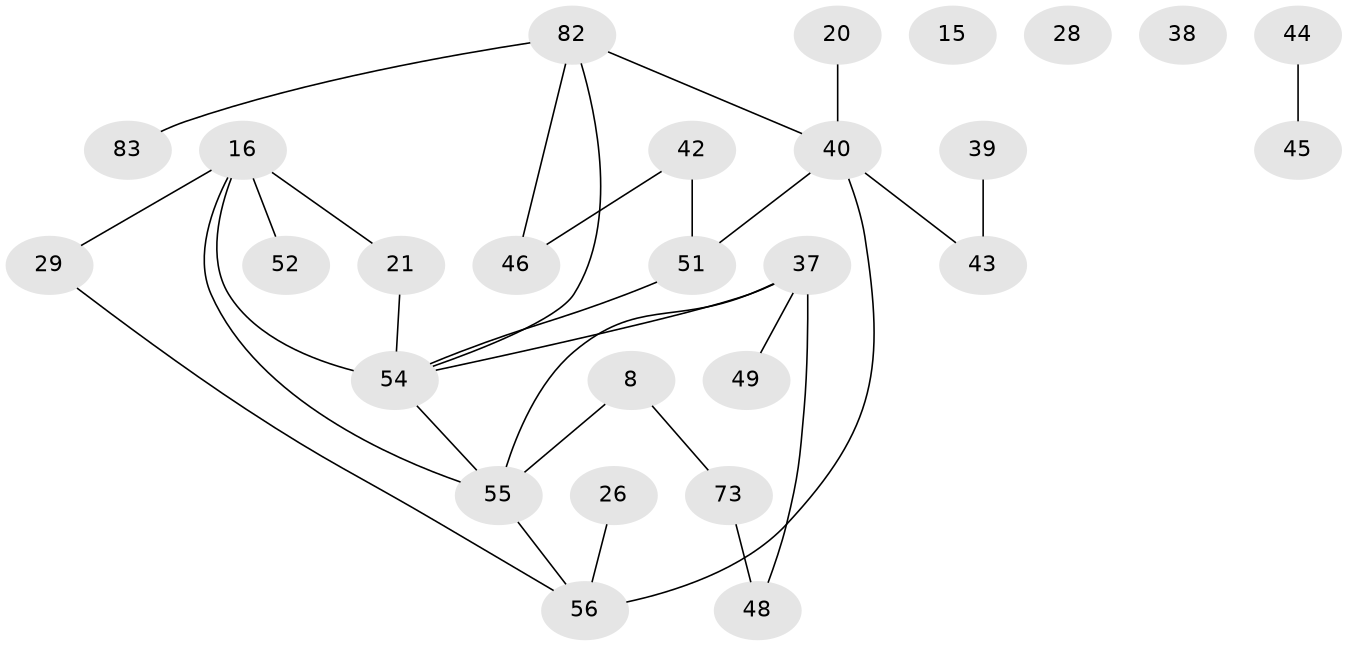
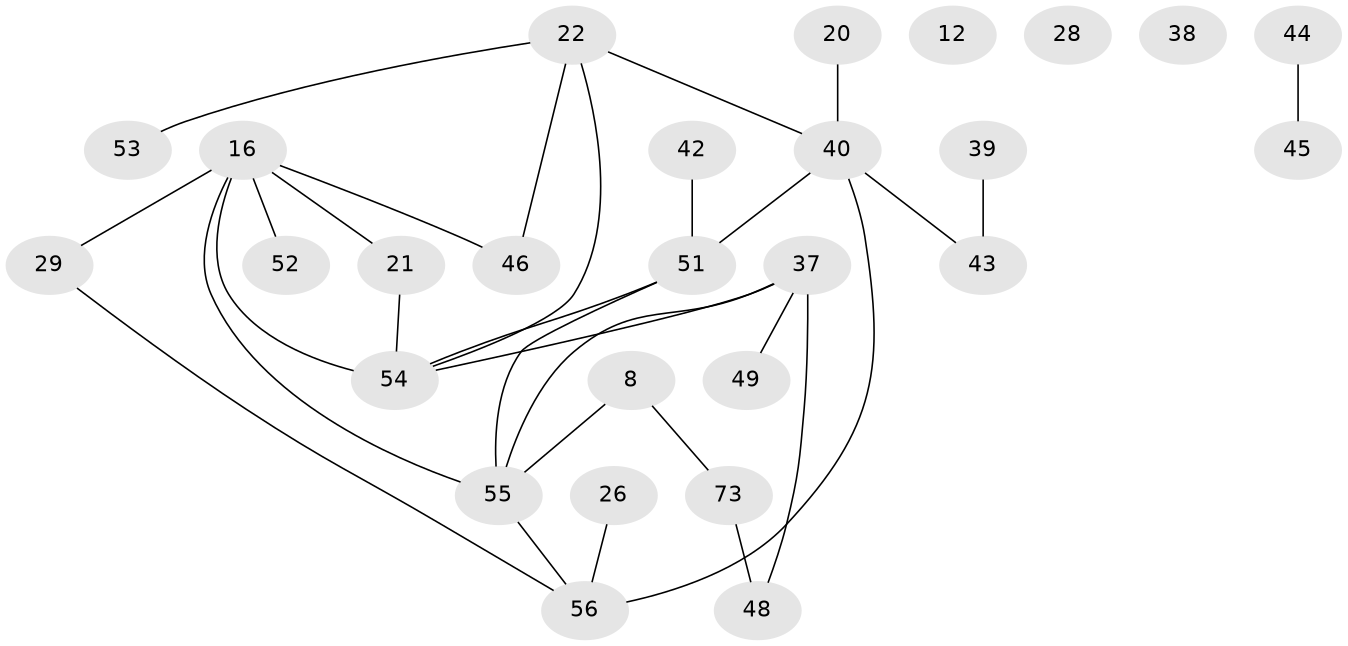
node "82": label "82" -> "22"
node "15": label "15" -> "12"
node "83": label "83" -> "53"
edge "42" -- "46": now "16" -- "46"
edge "54" -- "55": now "51" -- "55"
